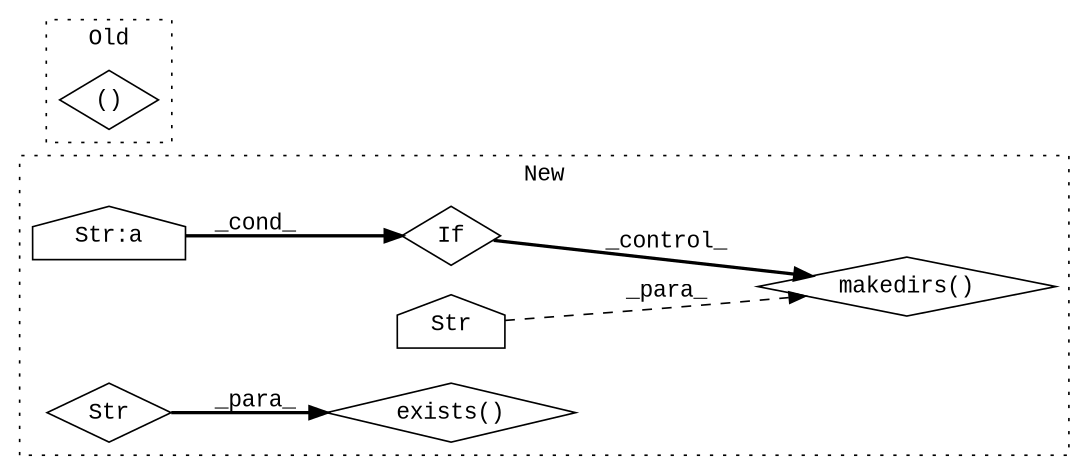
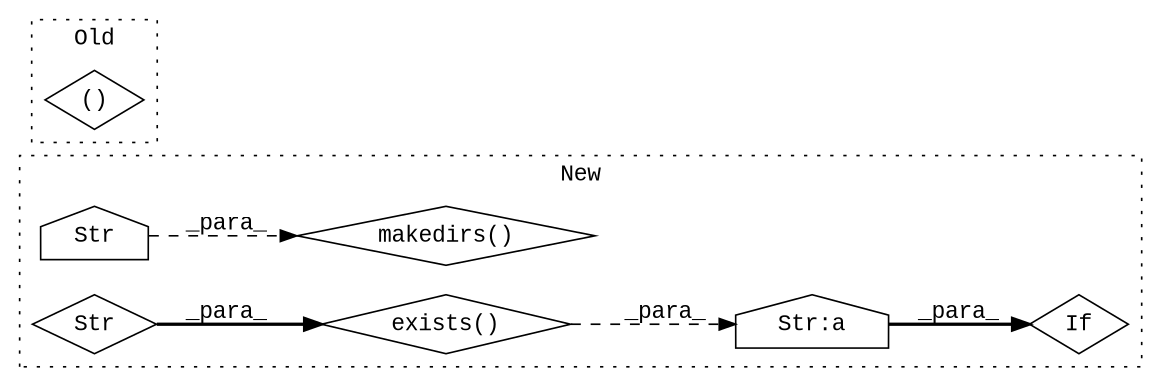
edge "Str:a" -> "If": label "_cond_" -> "_para_"
edge "If" -> "makedirs()": removed, label "_control_"
edge "exists()" -> "Str:a": added, label "_para_"
